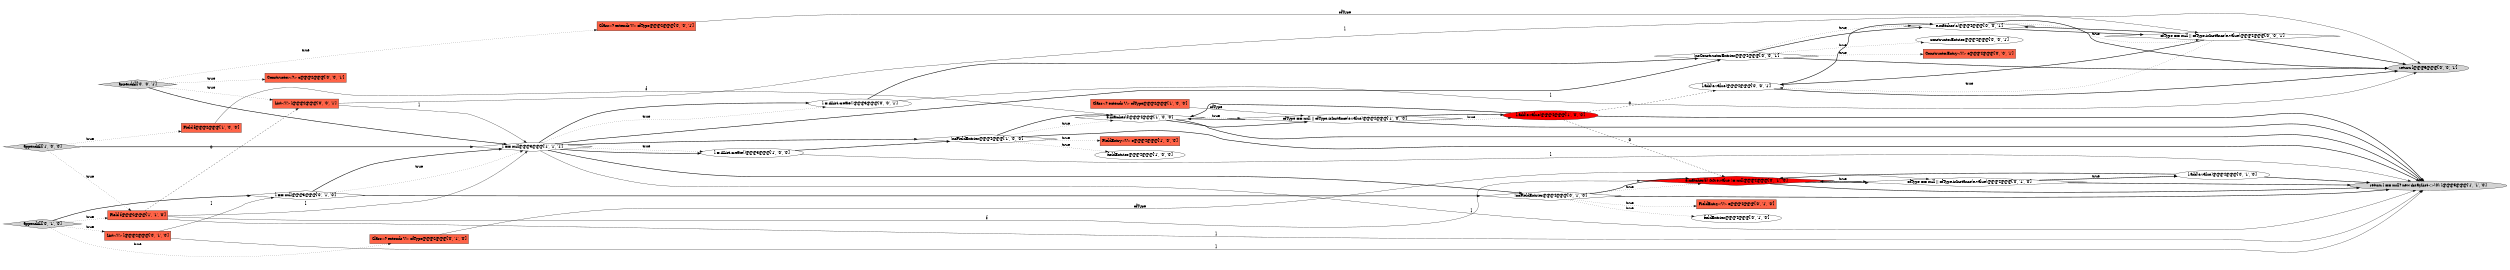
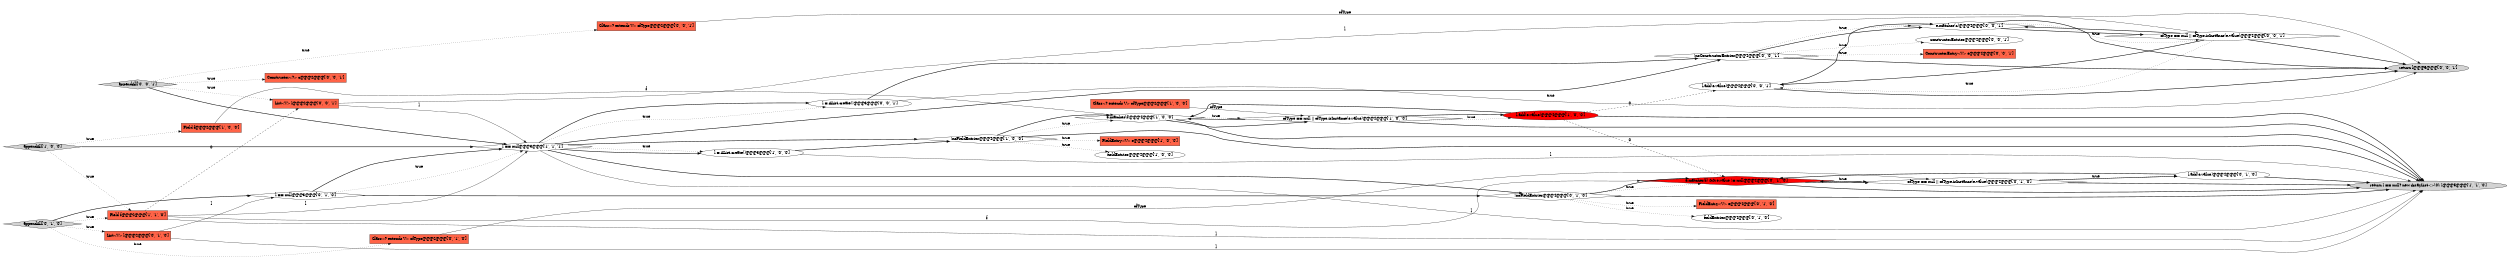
edge "l = AList.create()@@@3@@@['0', '0', '1']" -> "return l@@@5@@@['0', '0', '1']": label "l" -> "true"
